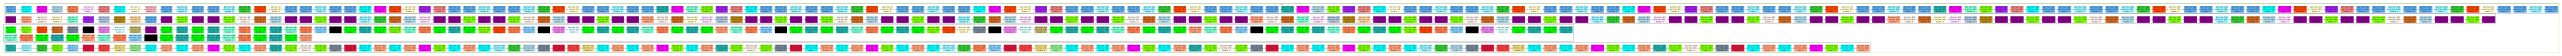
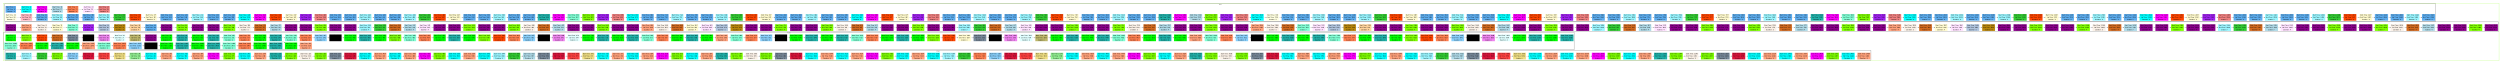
node "Start Time : 29": removed
